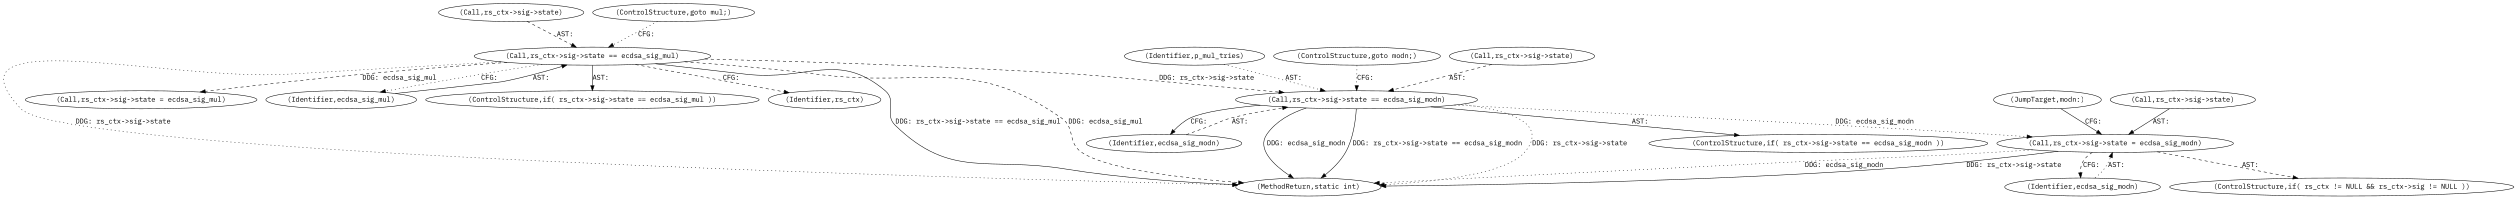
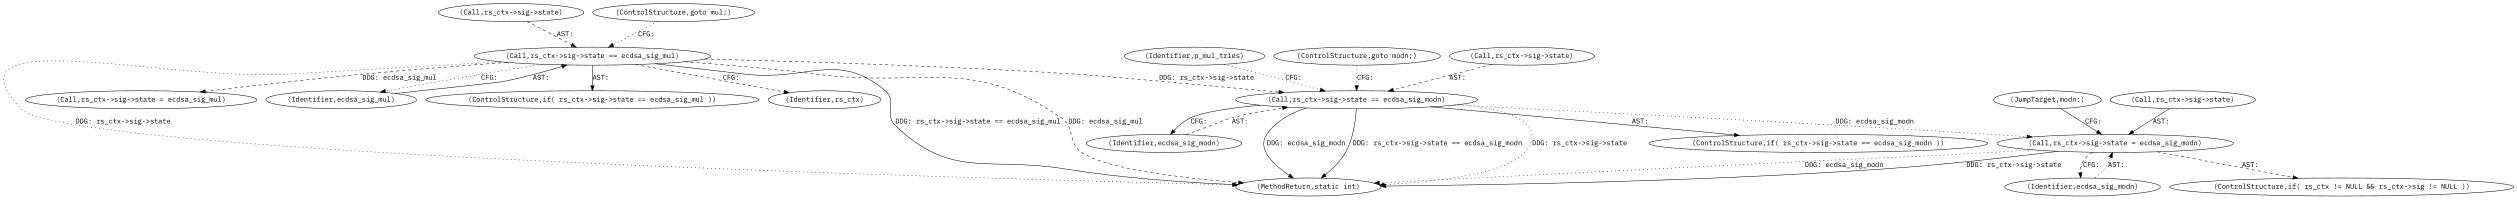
edge "(Identifier,p_mul_tries)" -> "(Call,rs_ctx->sig->state == ecdsa_sig_modn)": label "AST: " -> "CFG: "
